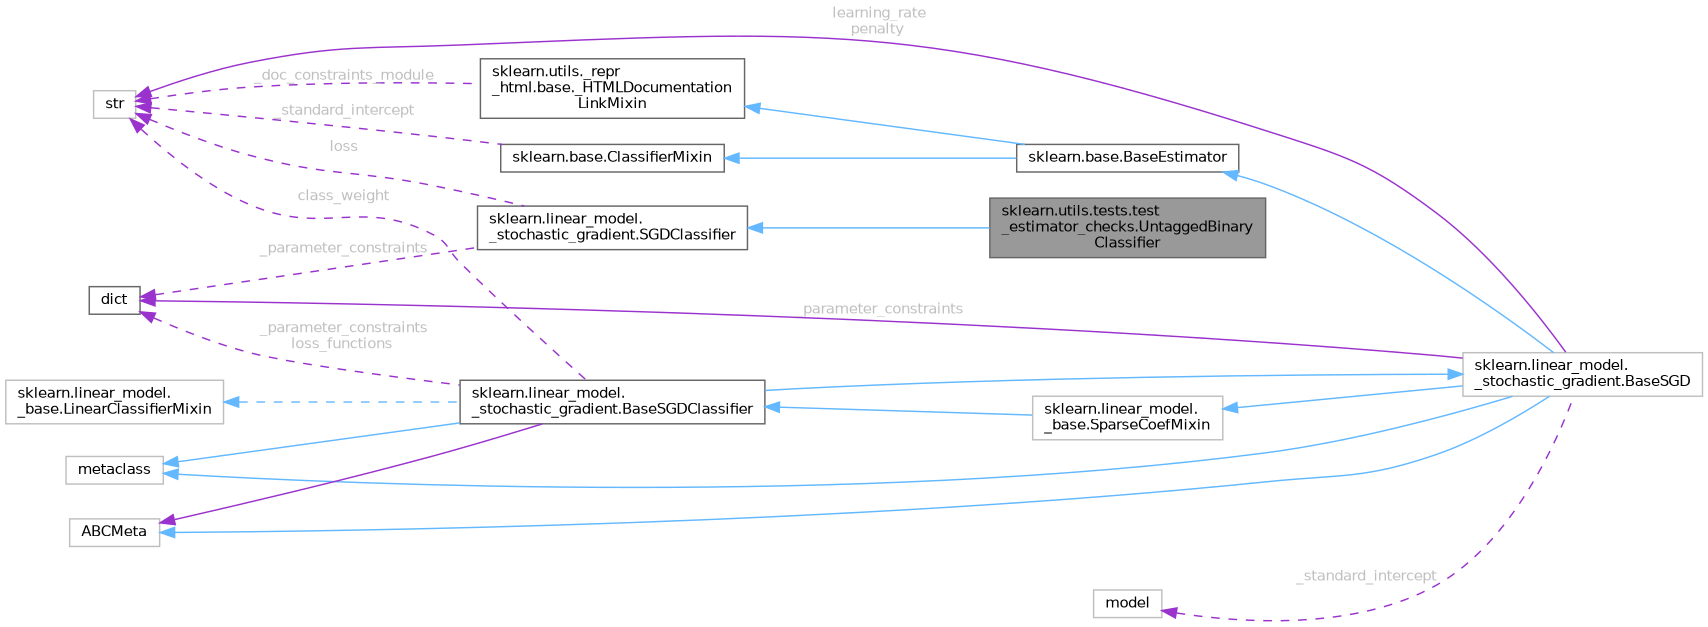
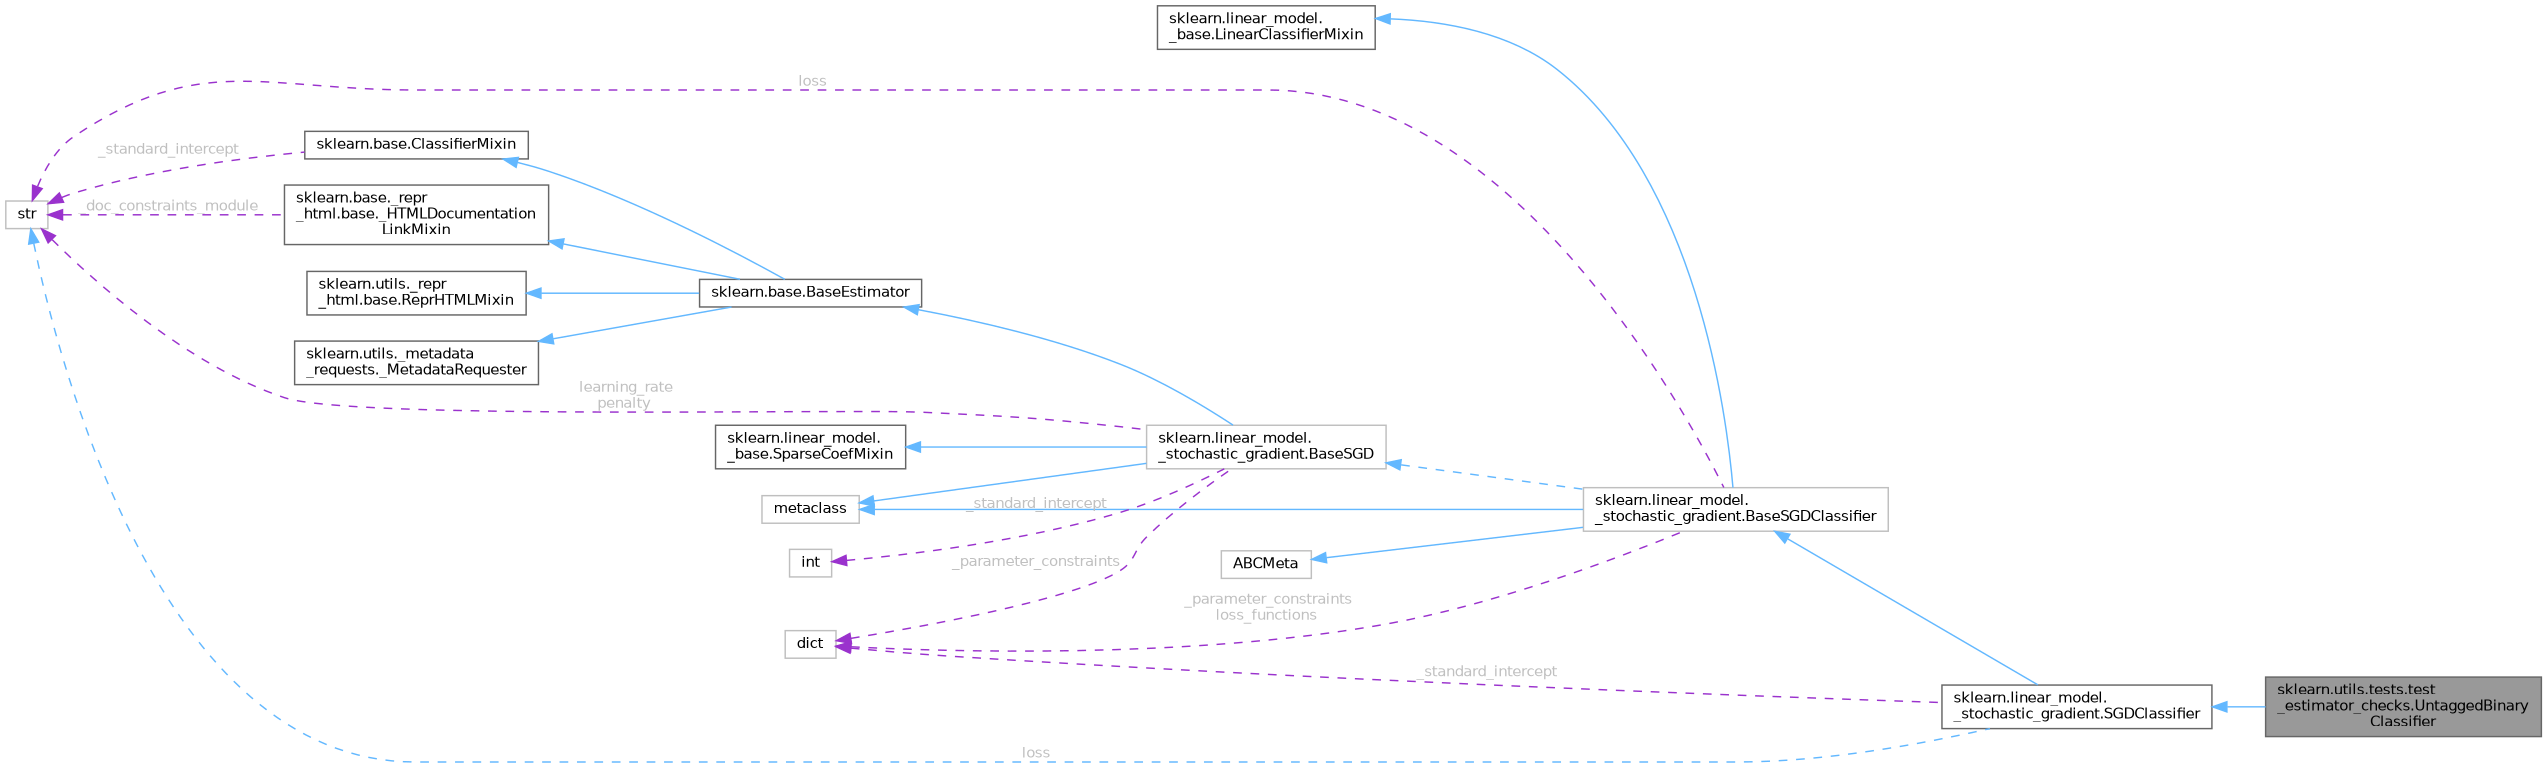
edge "sklearn.linear_model. _stochastic_gradient.BaseSGD" -> "str": style solid -> dashed
node "sklearn.utils._repr _html.base._HTMLDocumentation LinkMixin": label "sklearn.utils._repr _html.base._HTMLDocumentation LinkMixin" -> "sklearn.base._repr _html.base._HTMLDocumentation LinkMixin"
edge "sklearn.linear_model. _stochastic_gradient.SGDClassifier" -> "str": color darkorchid3 -> steelblue1
edge "sklearn.linear_model. _stochastic_gradient.BaseSGDClassifier" -> "str": label " class_weight" -> " loss"
edge "sklearn.linear_model. _stochastic_gradient.SGDClassifier" -> "dict": label " _parameter_constraints" -> " _standard_intercept"
node "sklearn.utils._repr _html.base.ReprHTMLMixin": added
node "dict": color gray40 -> grey75
edge "sklearn.linear_model. _stochastic_gradient.BaseSGD" -> "dict": style solid -> dashed
node "sklearn.utils._metadata _requests._MetadataRequester": added
edge "sklearn.linear_model. _stochastic_gradient.BaseSGDClassifier" -> "sklearn.linear_model. _stochastic_gradient.BaseSGD": style solid -> dashed
node "sklearn.linear_model. _base.LinearClassifierMixin": color grey75 -> gray40
edge "sklearn.linear_model. _stochastic_gradient.BaseSGDClassifier" -> "sklearn.linear_model. _base.LinearClassifierMixin": style dashed -> solid
node "sklearn.linear_model. _stochastic_gradient.BaseSGDClassifier": color gray40 -> grey75
edge "sklearn.linear_model. _base.SparseCoefMixin" -> "sklearn.linear_model. _stochastic_gradient.BaseSGDClassifier": now "sklearn.linear_model. _stochastic_gradient.SGDClassifier" -> "sklearn.linear_model. _stochastic_gradient.BaseSGDClassifier"
node "sklearn.linear_model. _base.SparseCoefMixin": color grey75 -> gray40
edge "sklearn.linear_model. _stochastic_gradient.BaseSGDClassifier" -> "ABCMeta": color darkorchid3 -> steelblue1
edge "sklearn.linear_model. _stochastic_gradient.BaseSGD" -> "ABCMeta": removed
node "model": label "model" -> "int"
